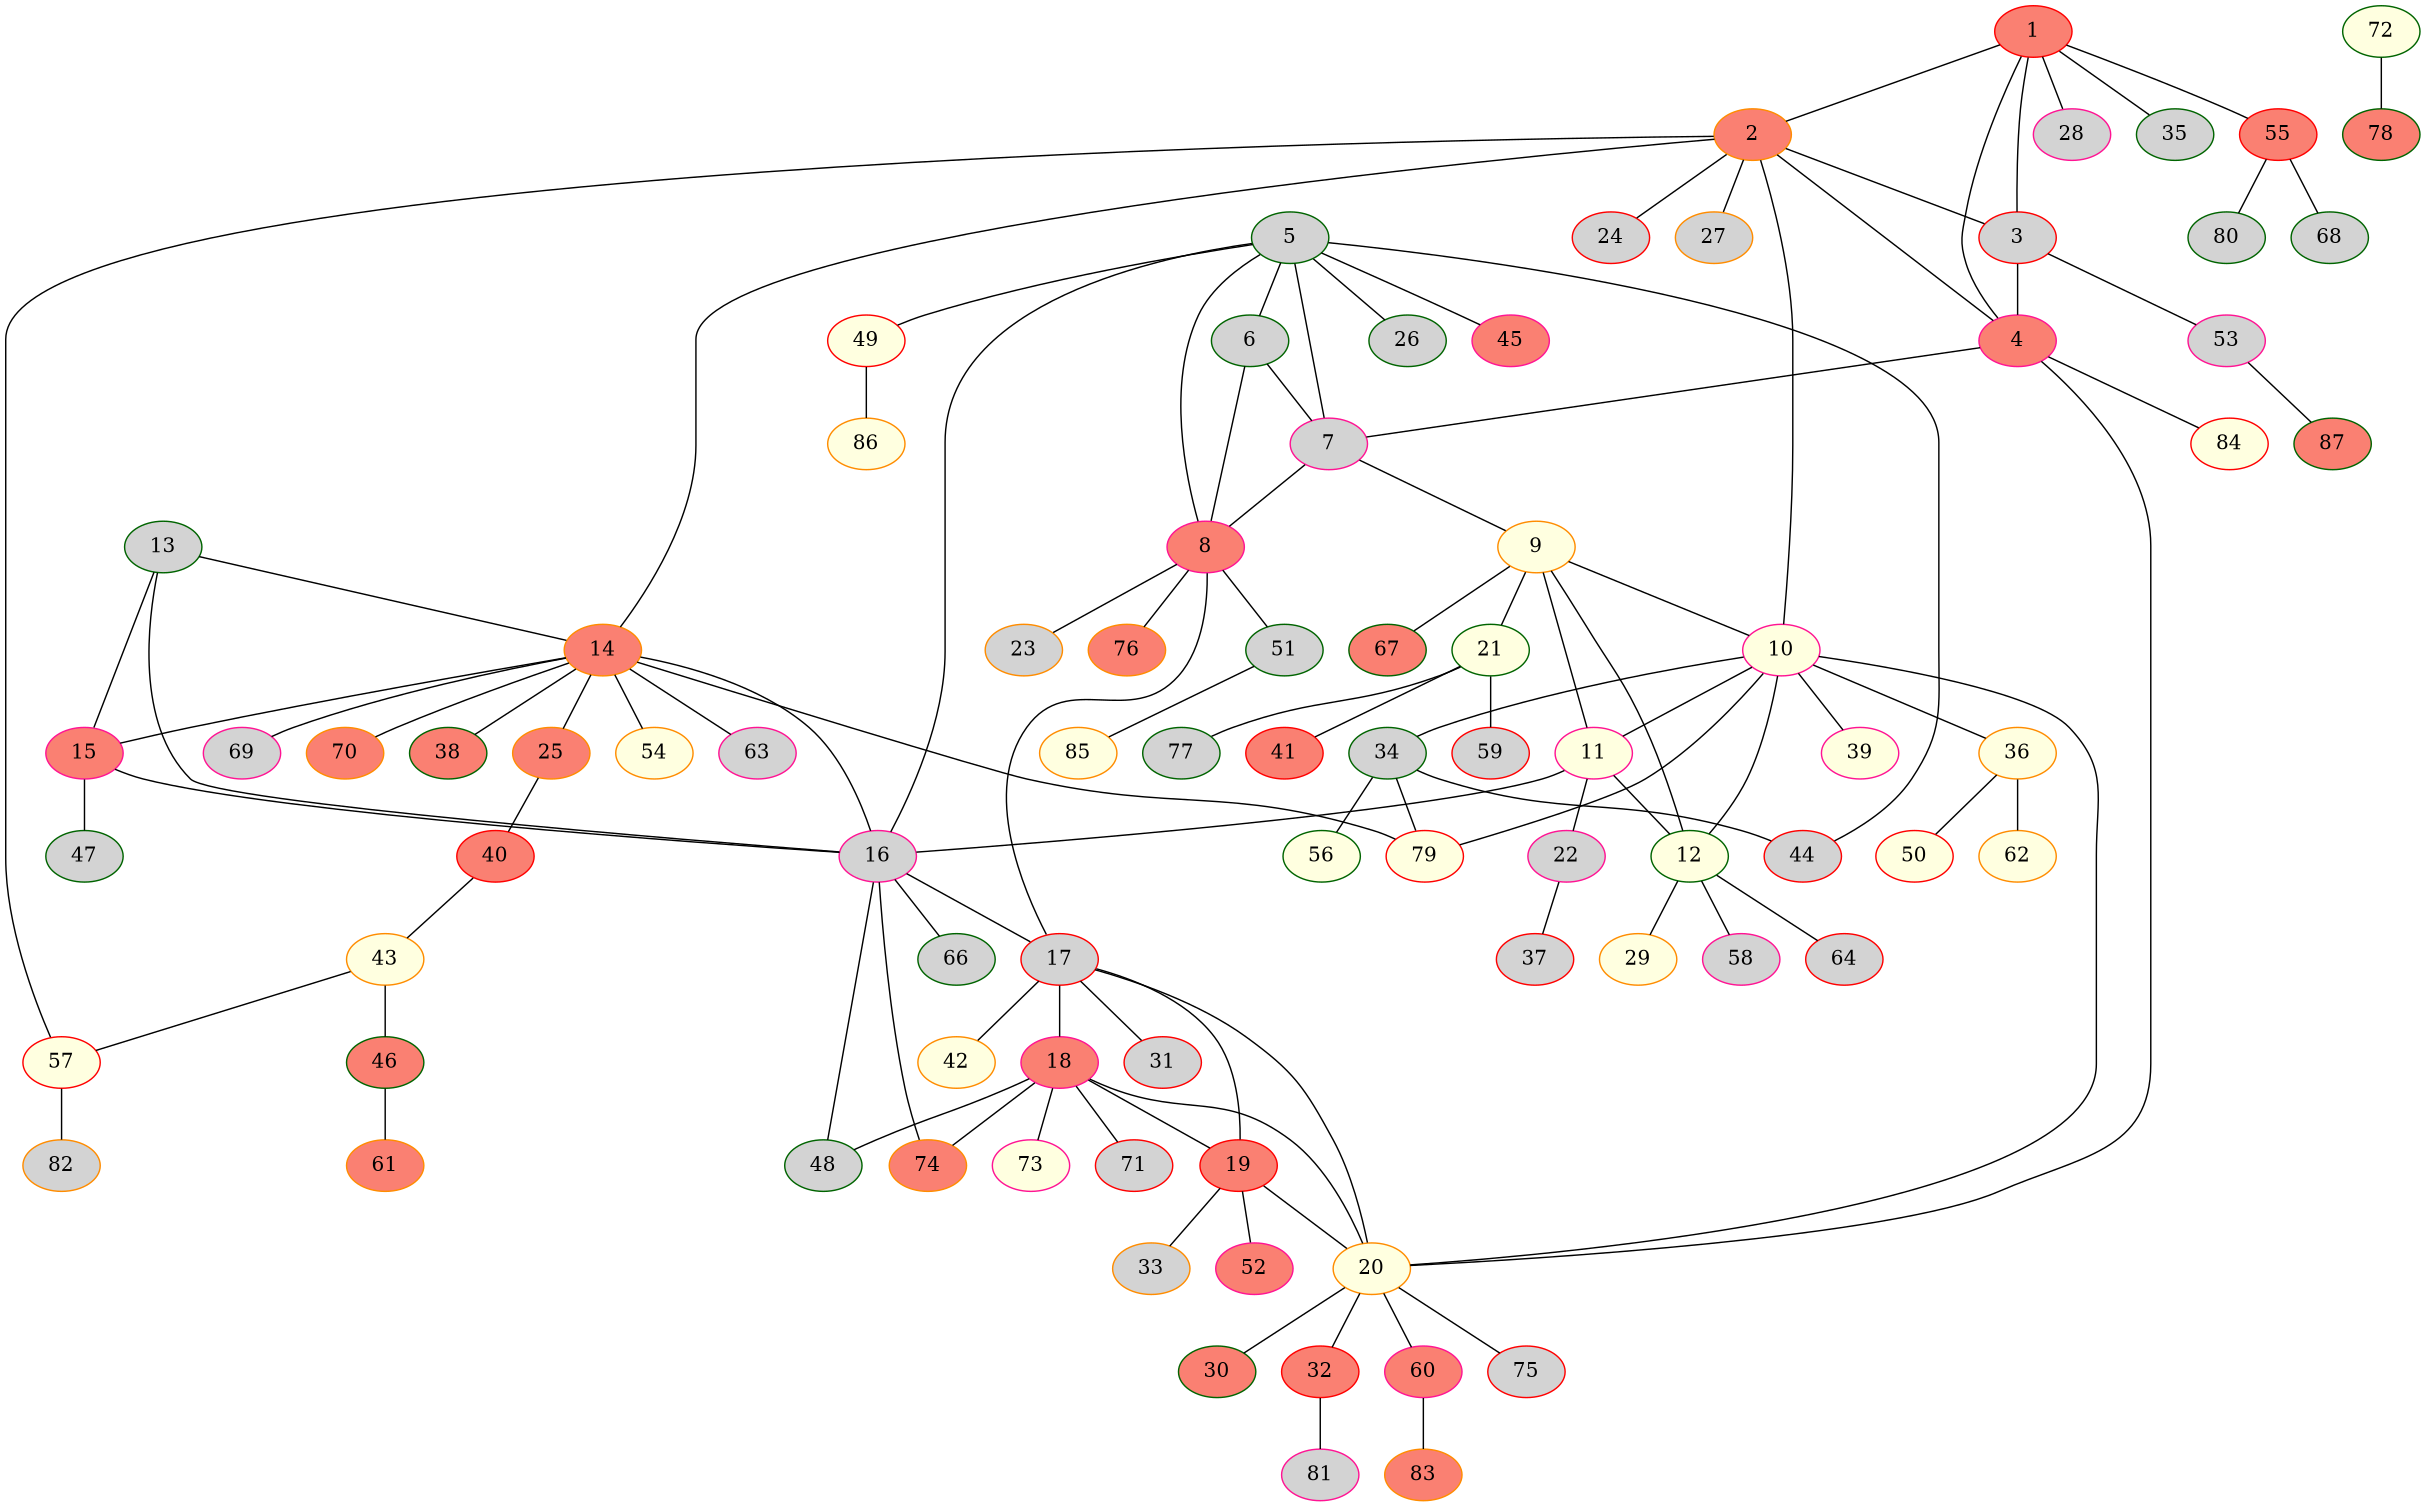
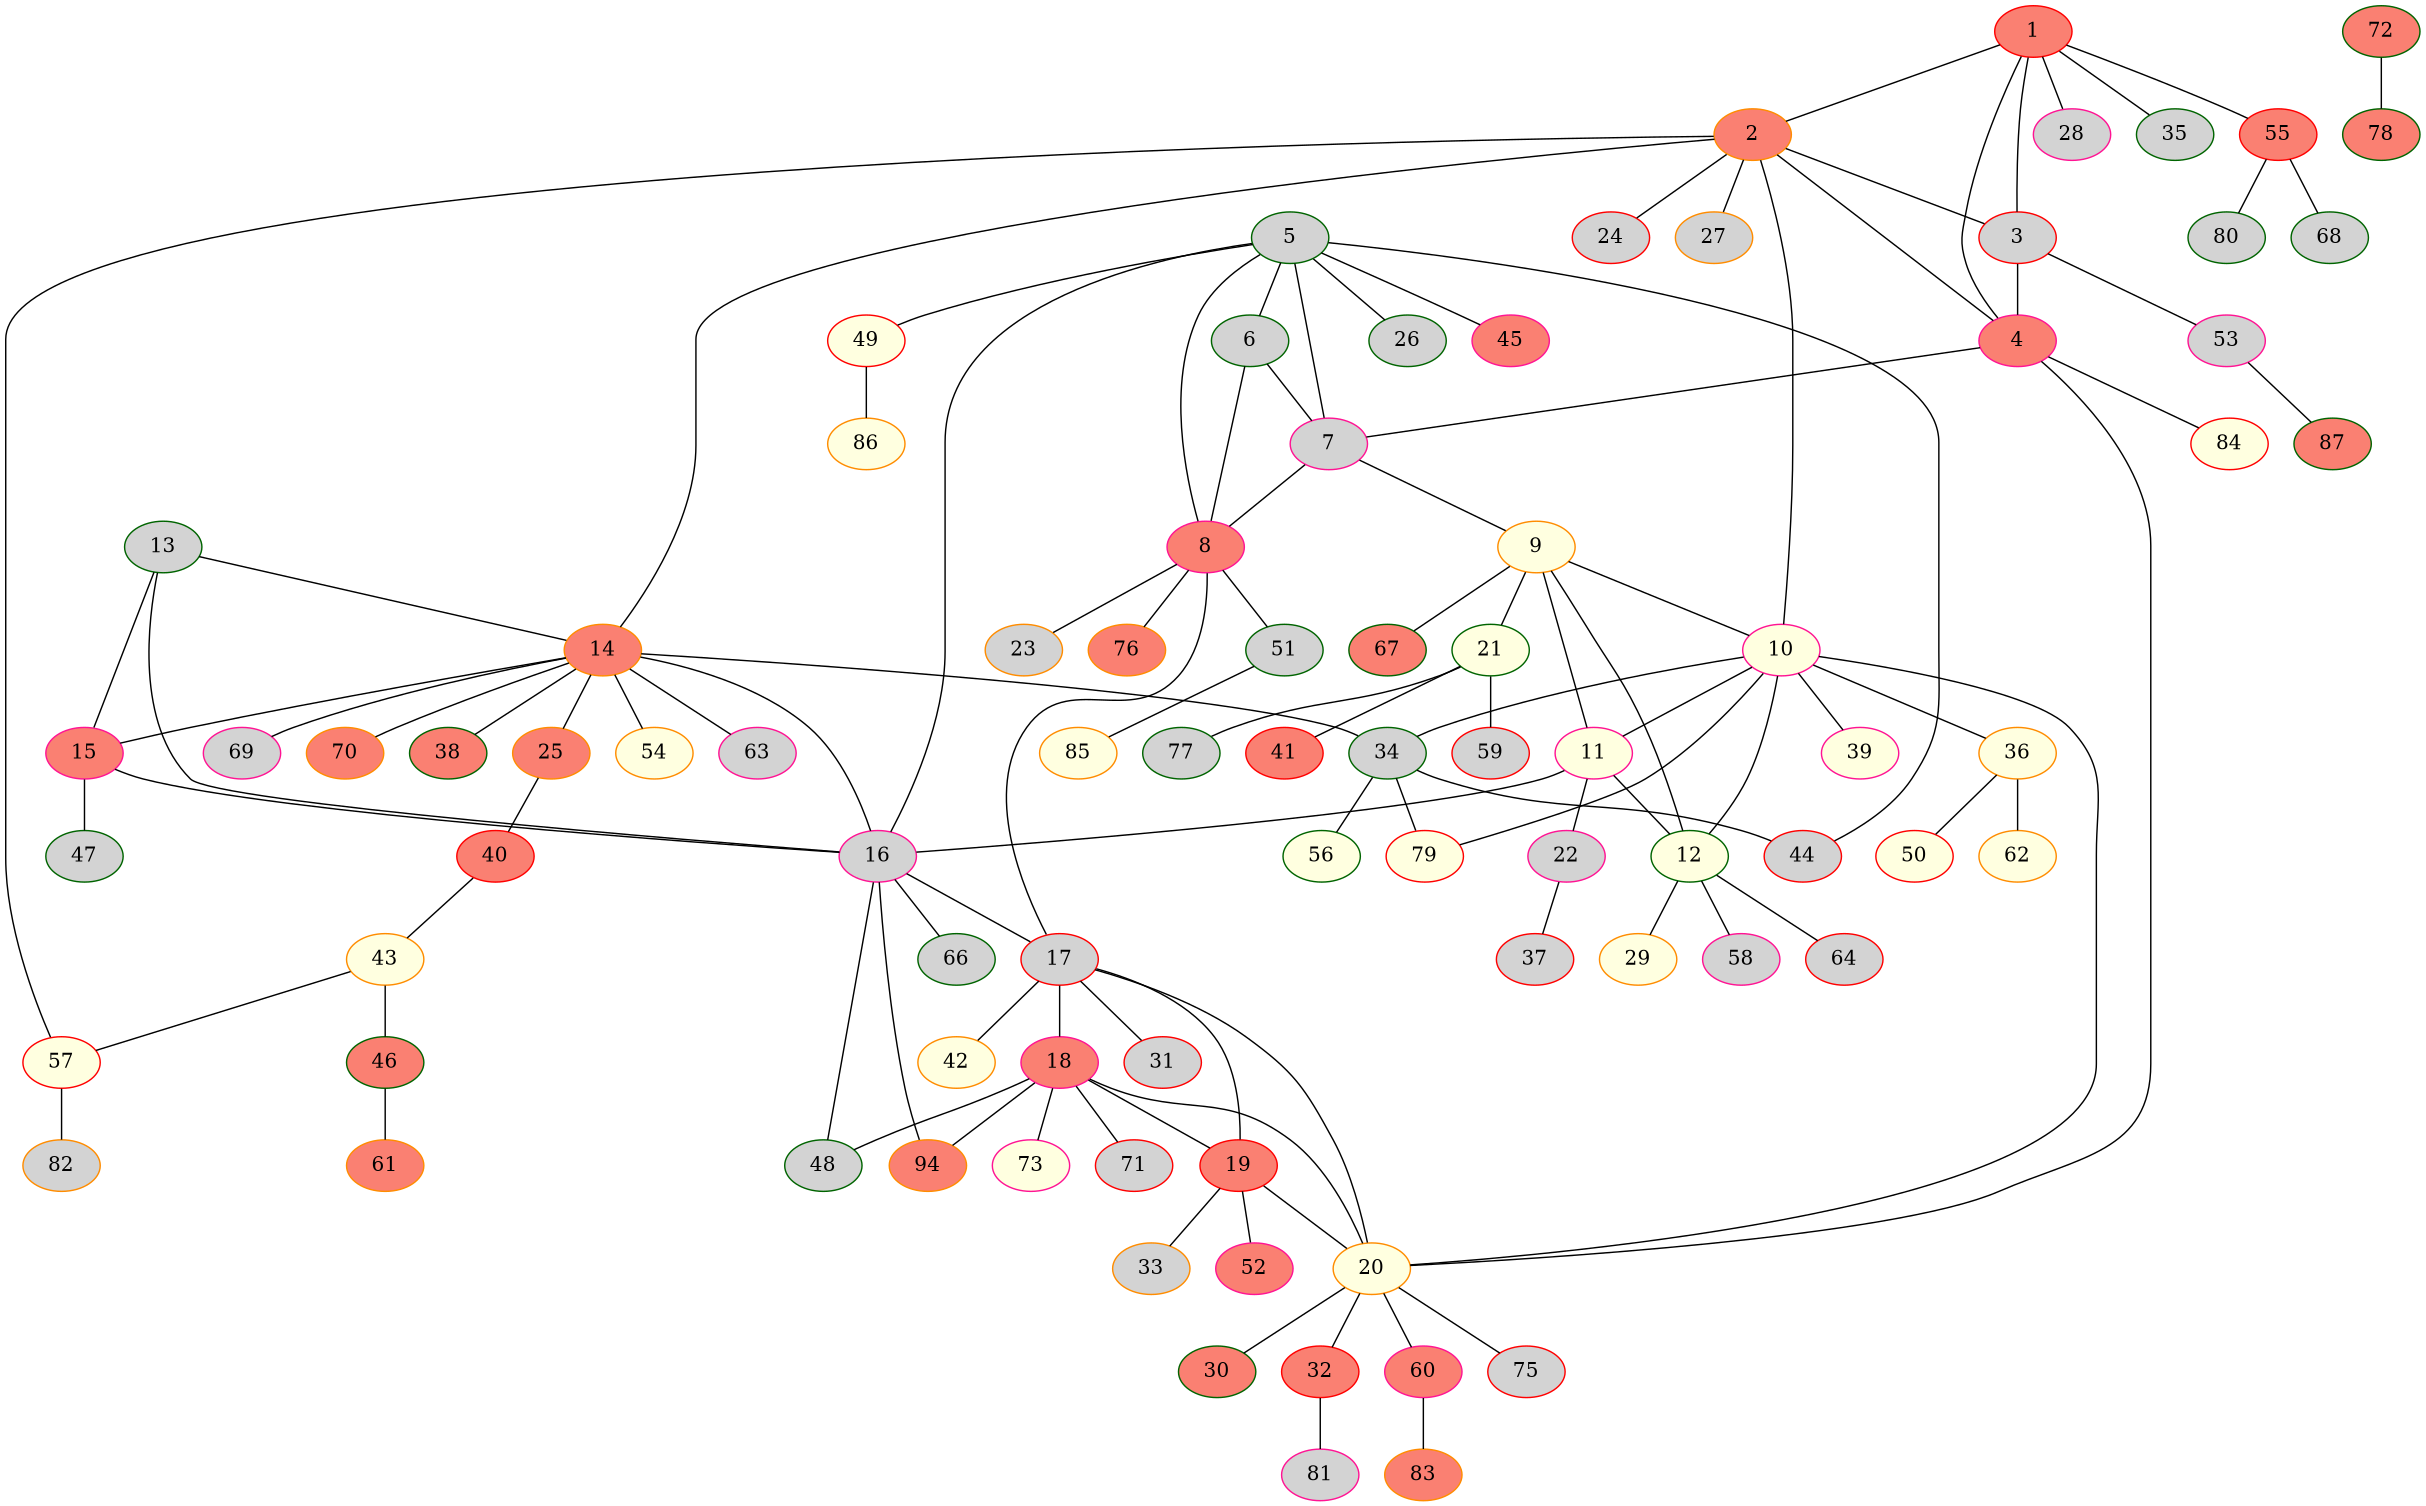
node "72": fillcolor lightyellow -> salmon
edge "14" -- "79": now "14" -- "34"
node "74": label "74" -> "94"
